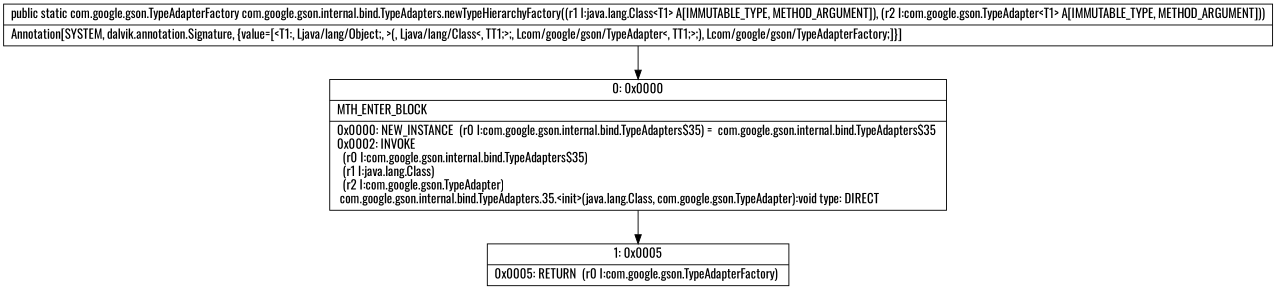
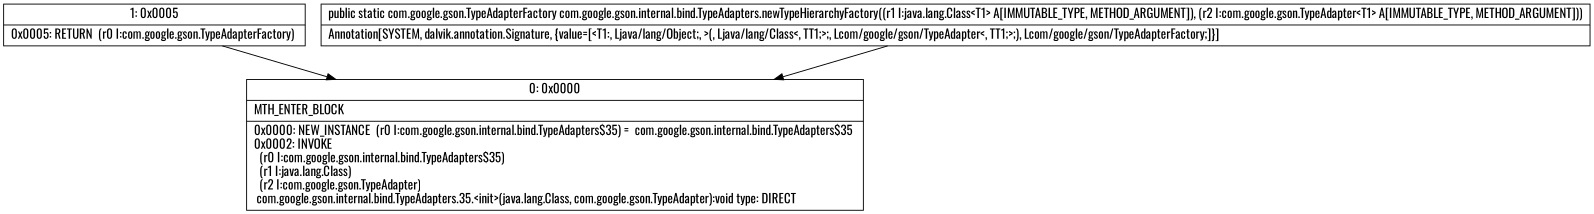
edge "0: 0x0000" -> "1: 0x0005": reversed
